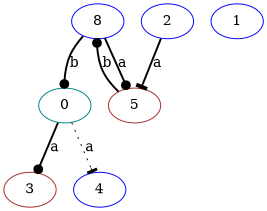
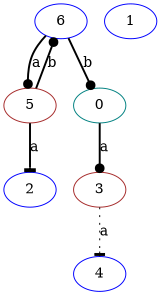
node "8": label "8" -> "6"
edge "2" -> "5": reversed
edge "0" -> "4": now "3" -> "4"
